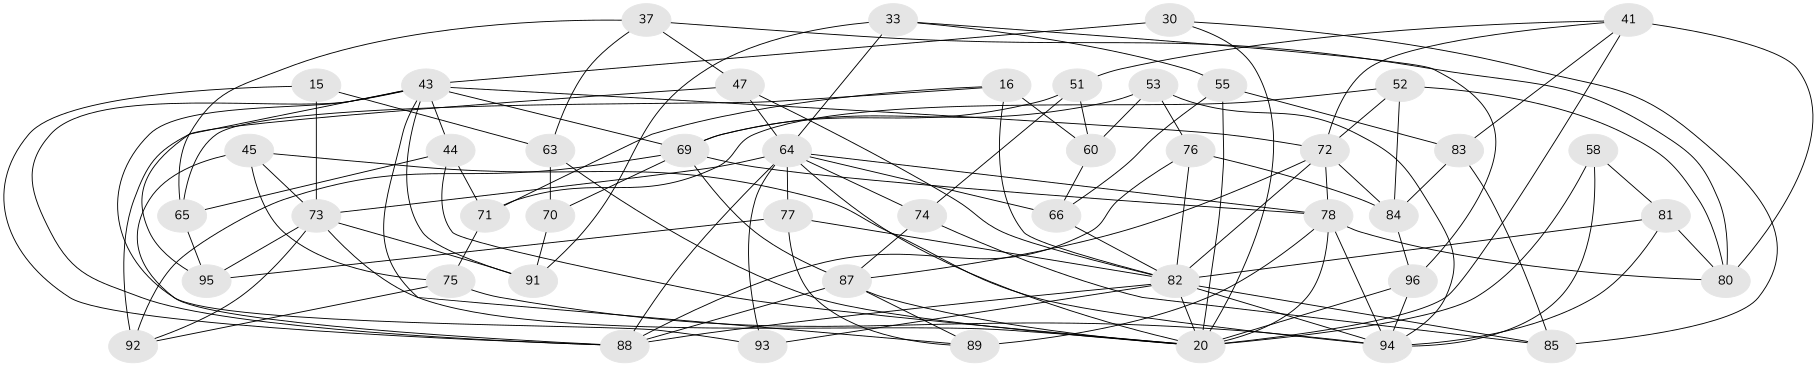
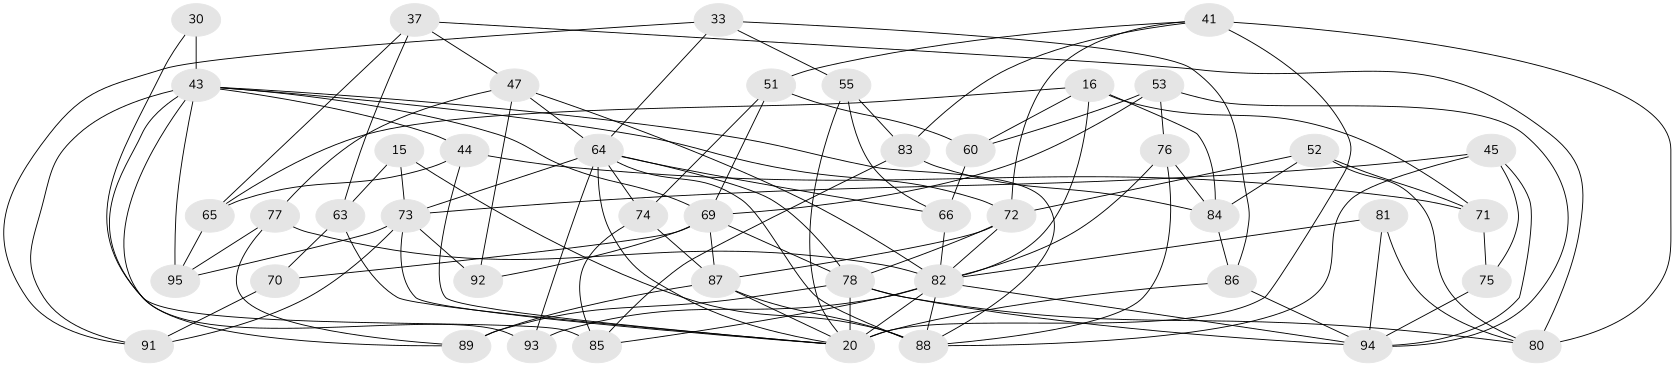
node "58": removed
edge "30" -- "20": removed
edge "64" -- "77": now "47" -- "77"
edge "72" -- "84": now "16" -- "84"
node "96": label "96" -> "86"
edge "75" -- "92": removed
